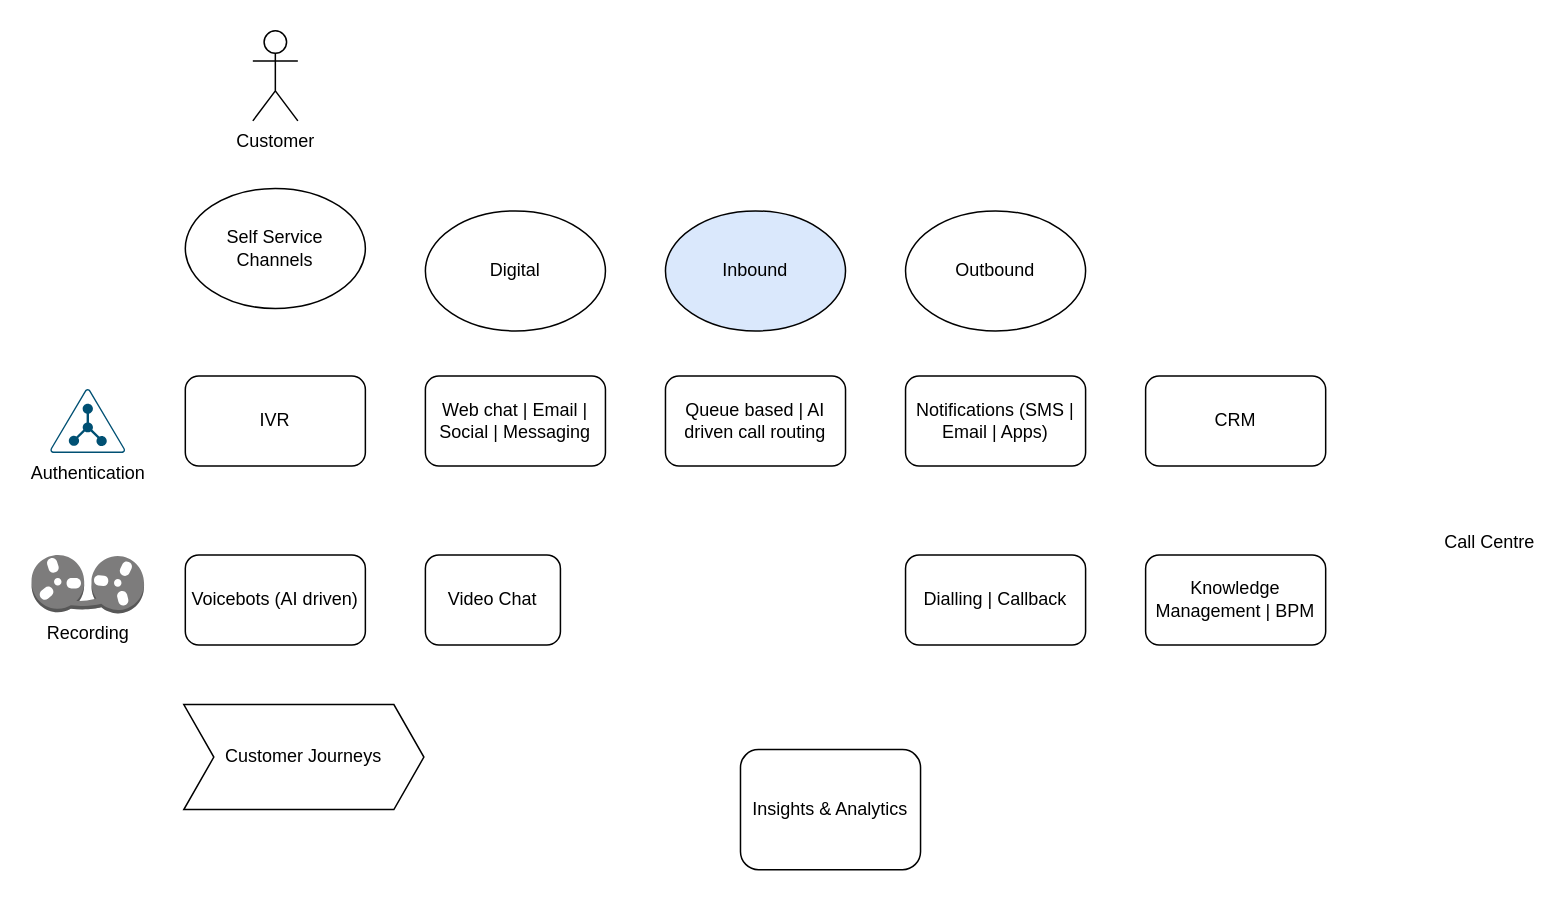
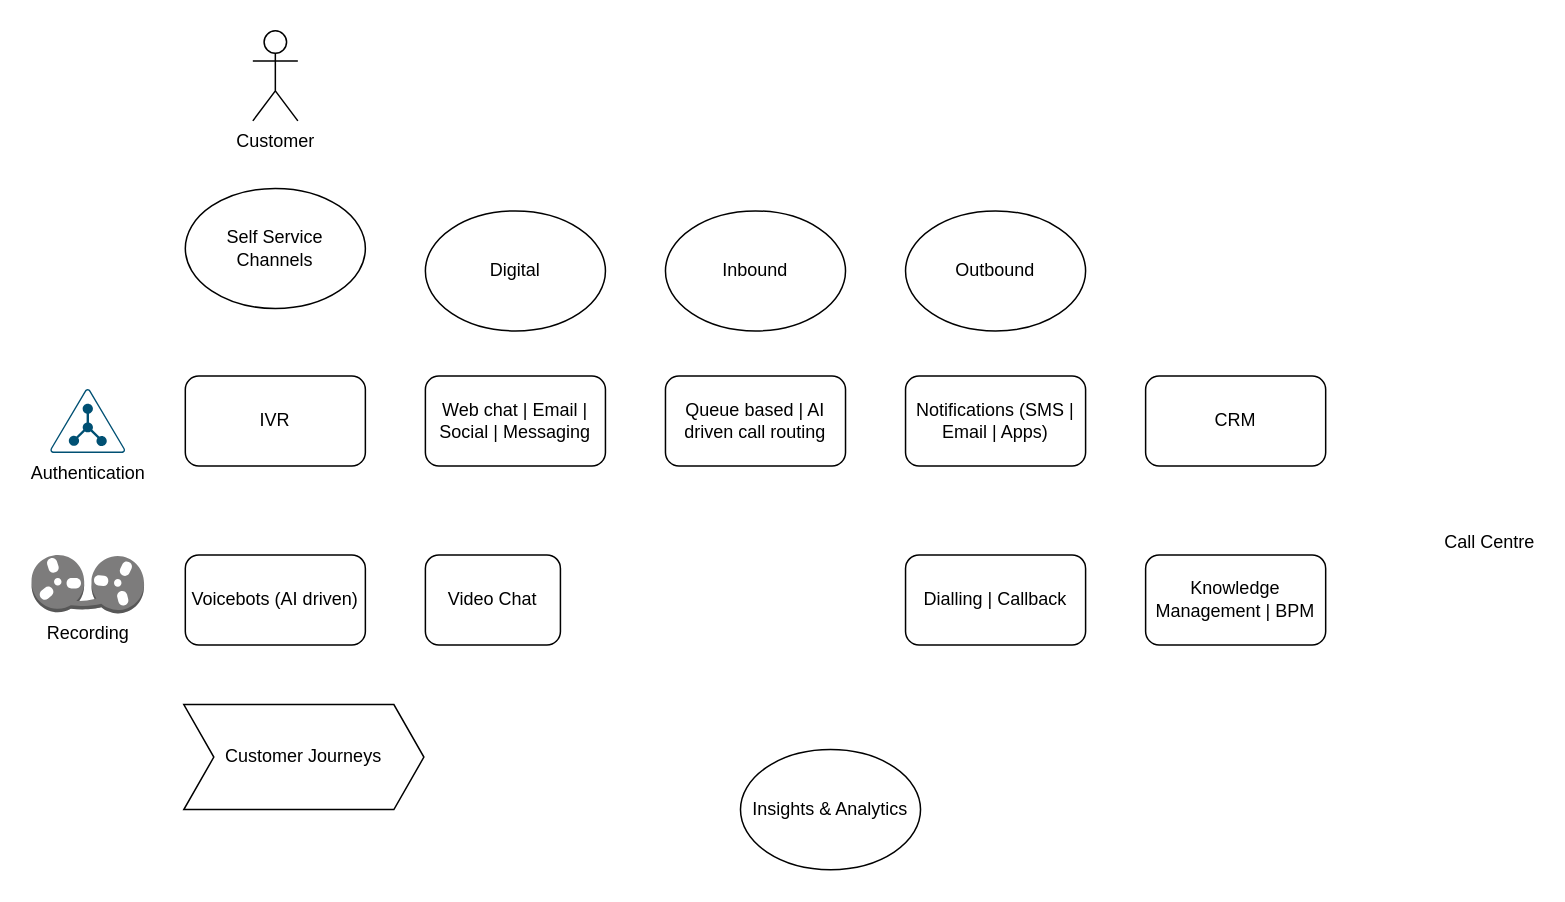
node "Inbound": fillcolor #dae8fc -> #ffffff
node "Insights & Analytics": shape rounded rectangle -> ellipse
